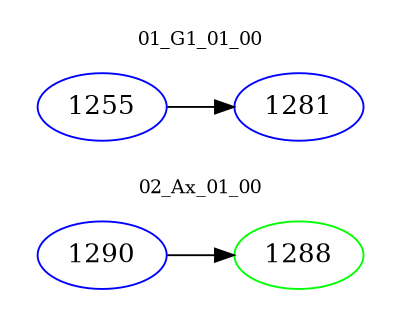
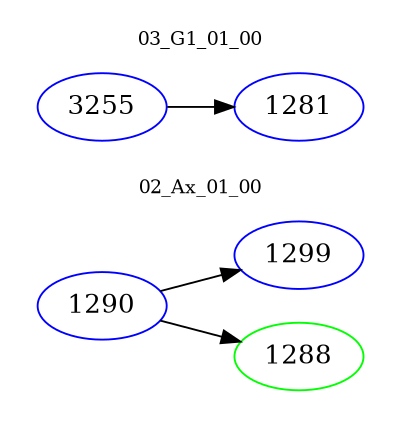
cluster "01_G1_01_00": label "01_G1_01_00" -> "03_G1_01_00"
node "1255": label "1255" -> "3255"
node "1299": added
